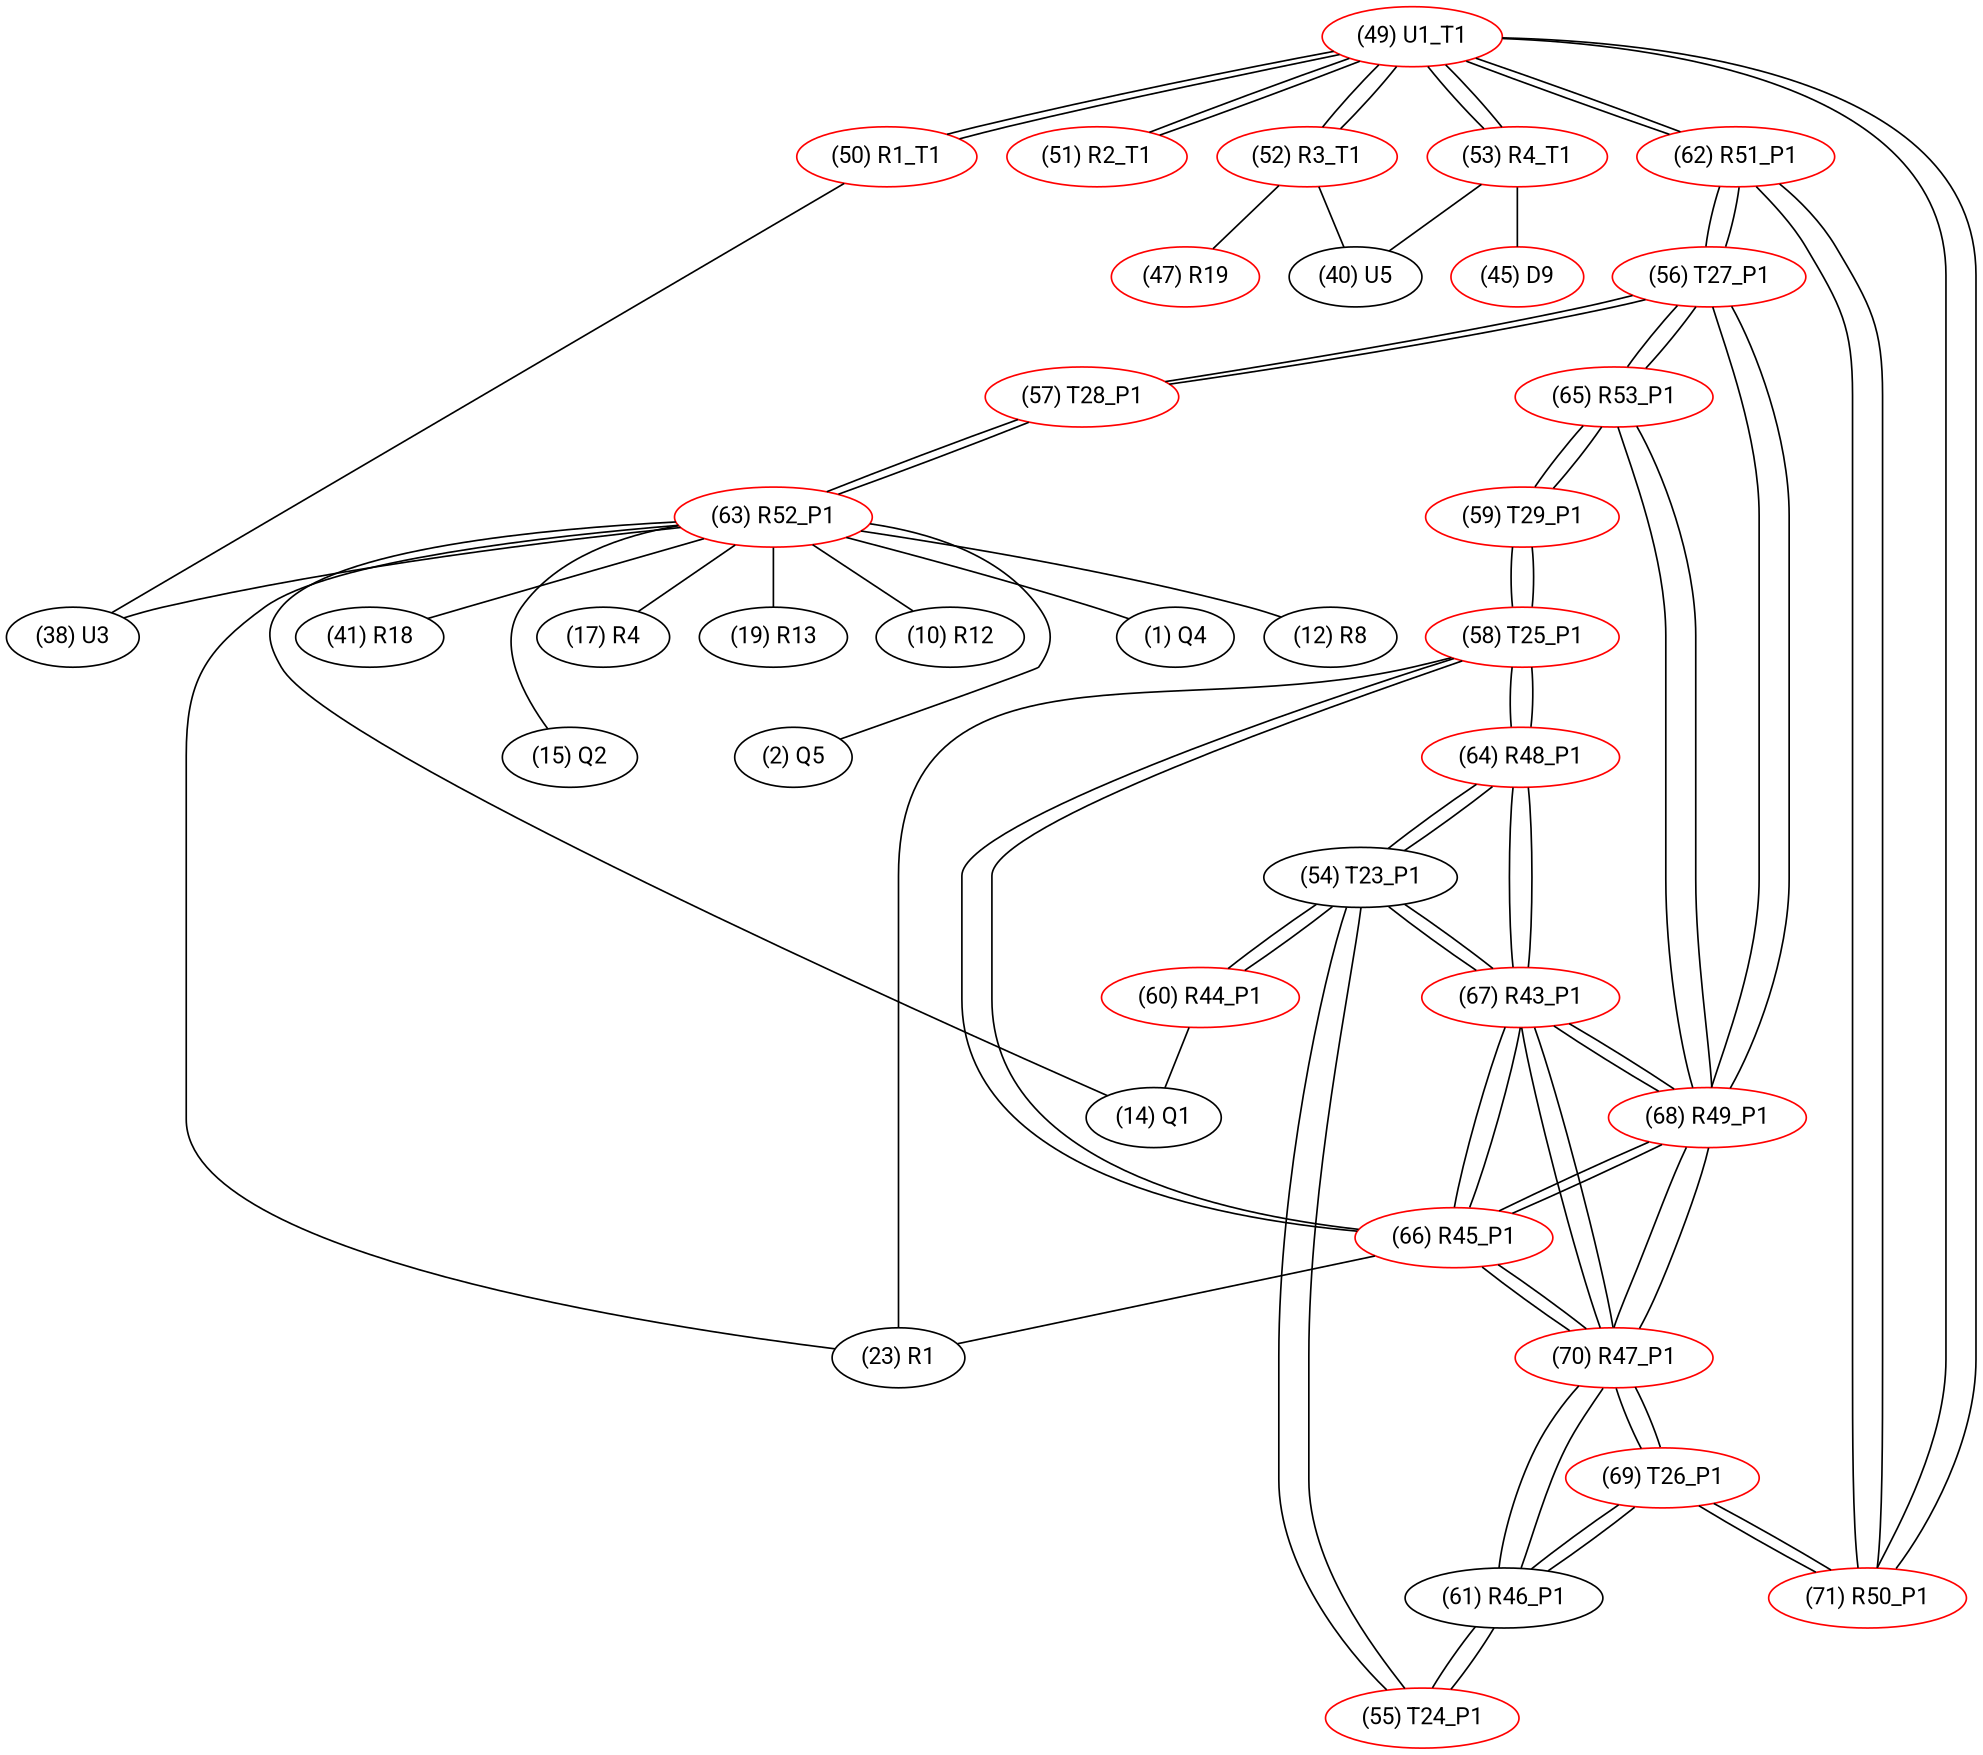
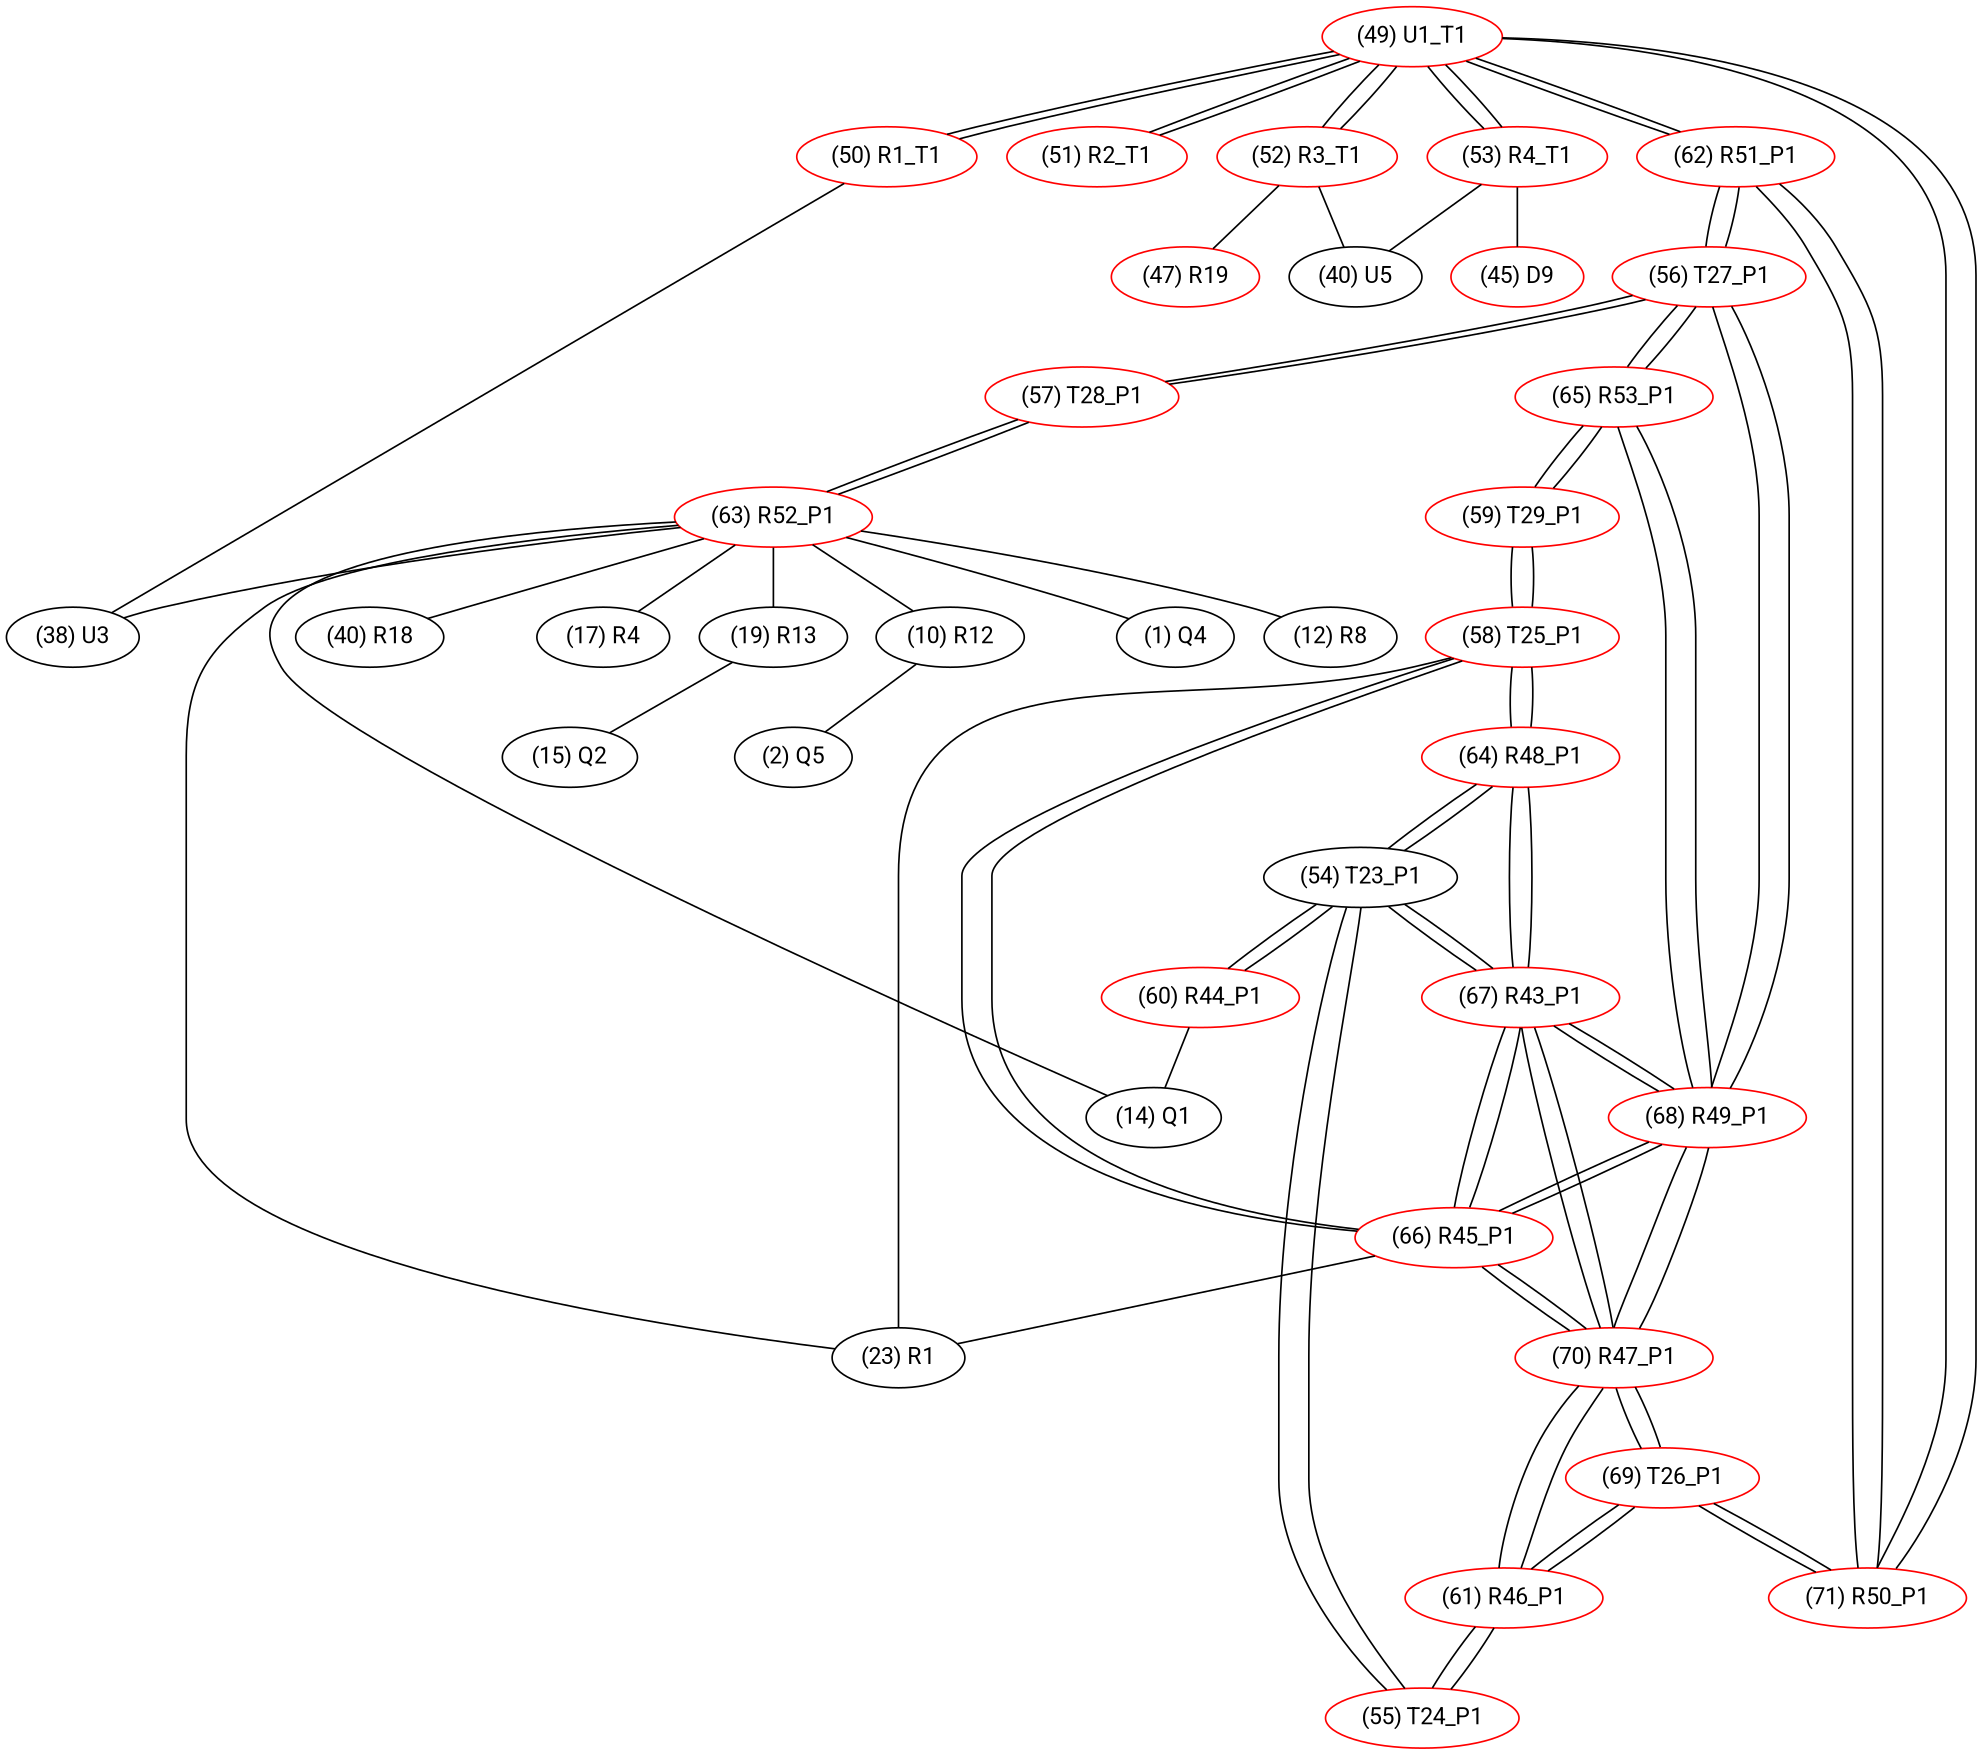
edge "(63) R52_P1" -- "(15) Q2": now "(19) R13" -- "(15) Q2"
node "(41) R18": label "(41) R18" -> "(40) R18"
edge "(63) R52_P1" -- "(2) Q5": now "(10) R12" -- "(2) Q5"
node "(61) R46_P1": color black -> red
